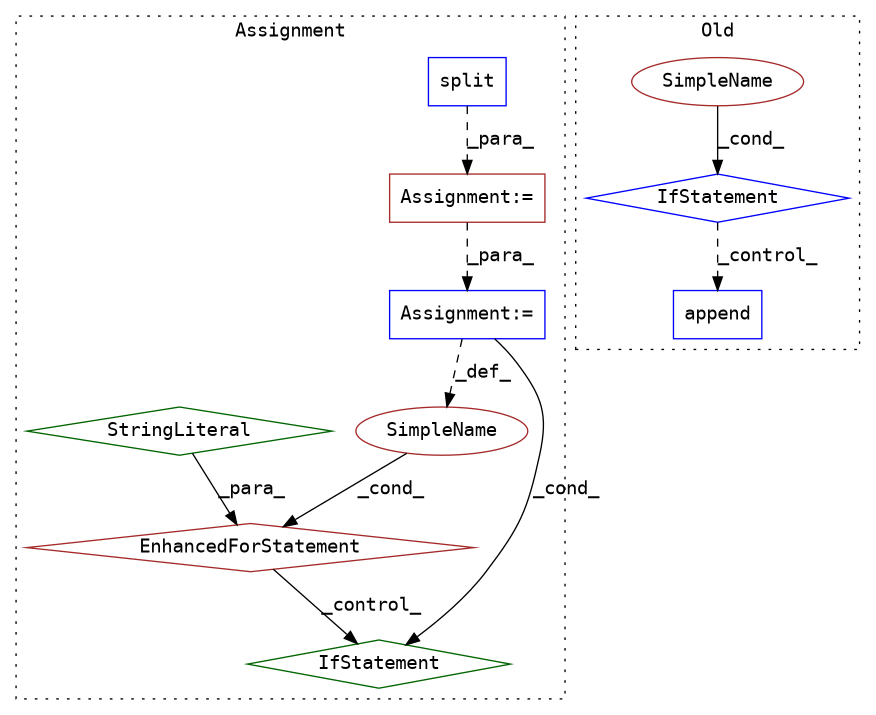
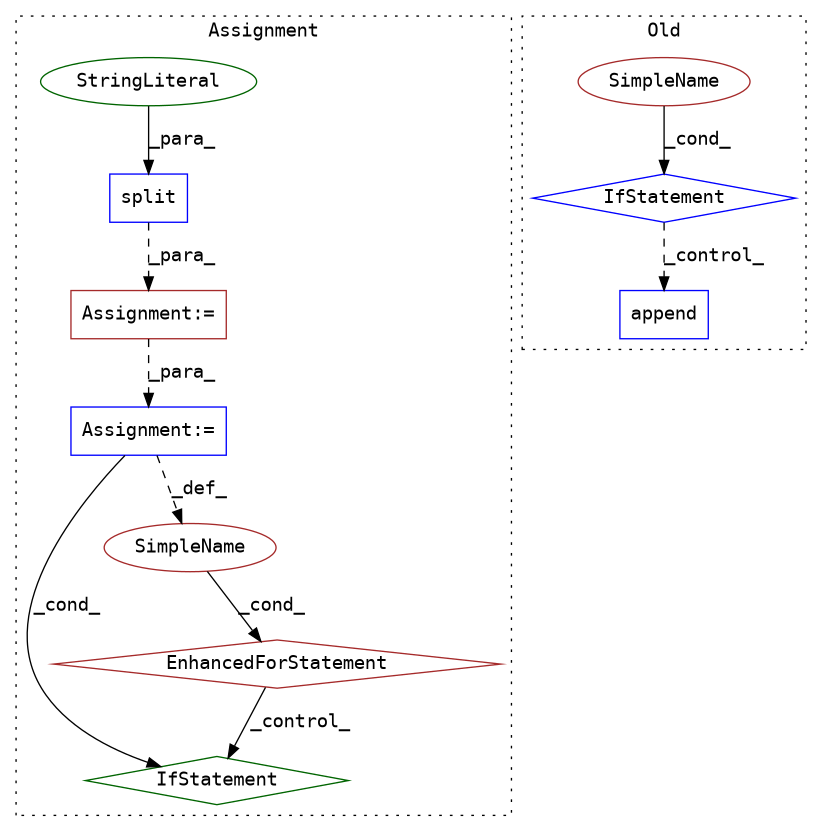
node "StringLiteral": shape diamond -> ellipse
edge "StringLiteral" -> "EnhancedForStatement": now "StringLiteral" -> "split"
